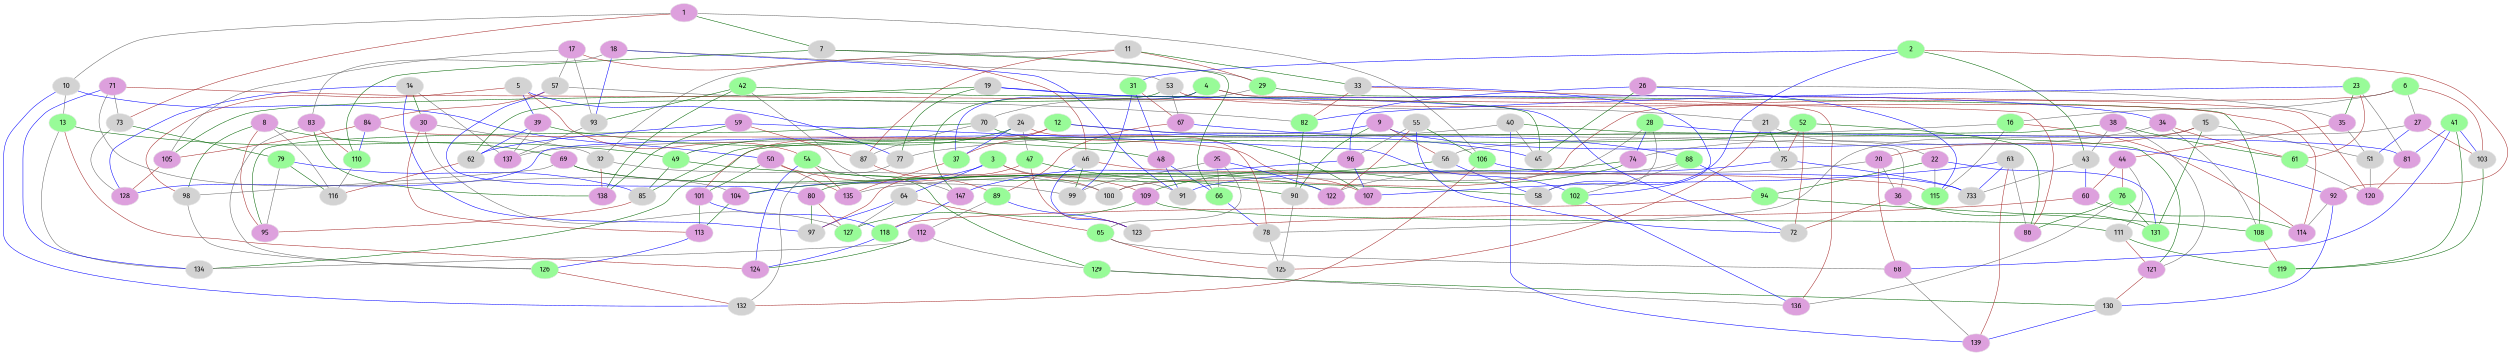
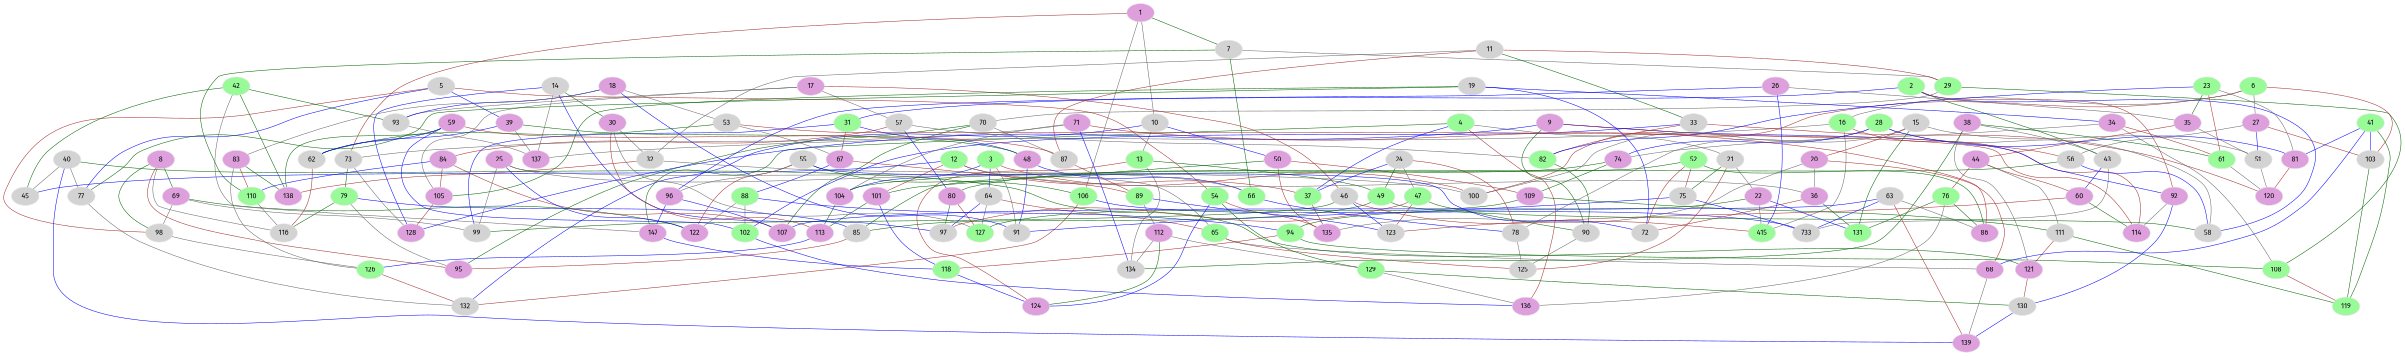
edge "26" -- "45": removed
node "115": label "115" -> "415"
